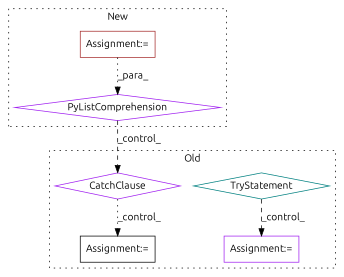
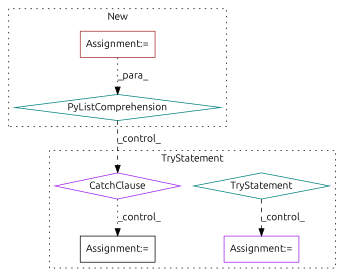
node "PyListComprehension": color purple -> teal
cluster "Old": label "Old" -> "TryStatement"
